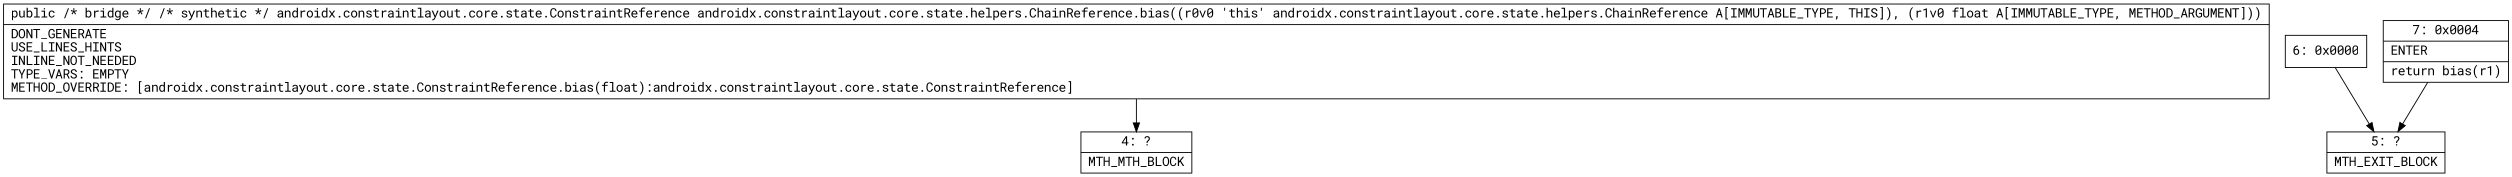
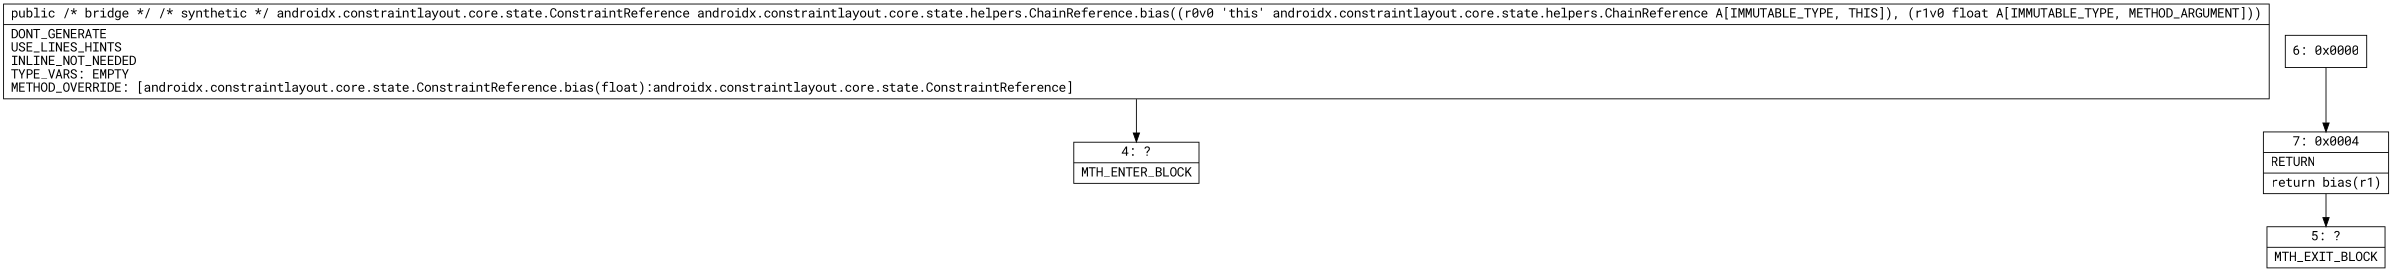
node "7: 0x0004": text "ENTER" -> "RETURN"
edge "6: 0x0000" -> "5: ?": now "6: 0x0000" -> "7: 0x0004"
node "4: ?": text "MTH_MTH_BLOCK" -> "MTH_ENTER_BLOCK"
